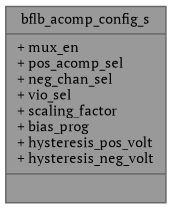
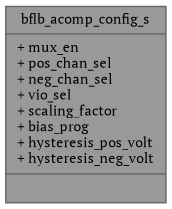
node "bflb_acomp_config_s": text "+ pos_acomp_sel" -> "+ pos_chan_sel"
